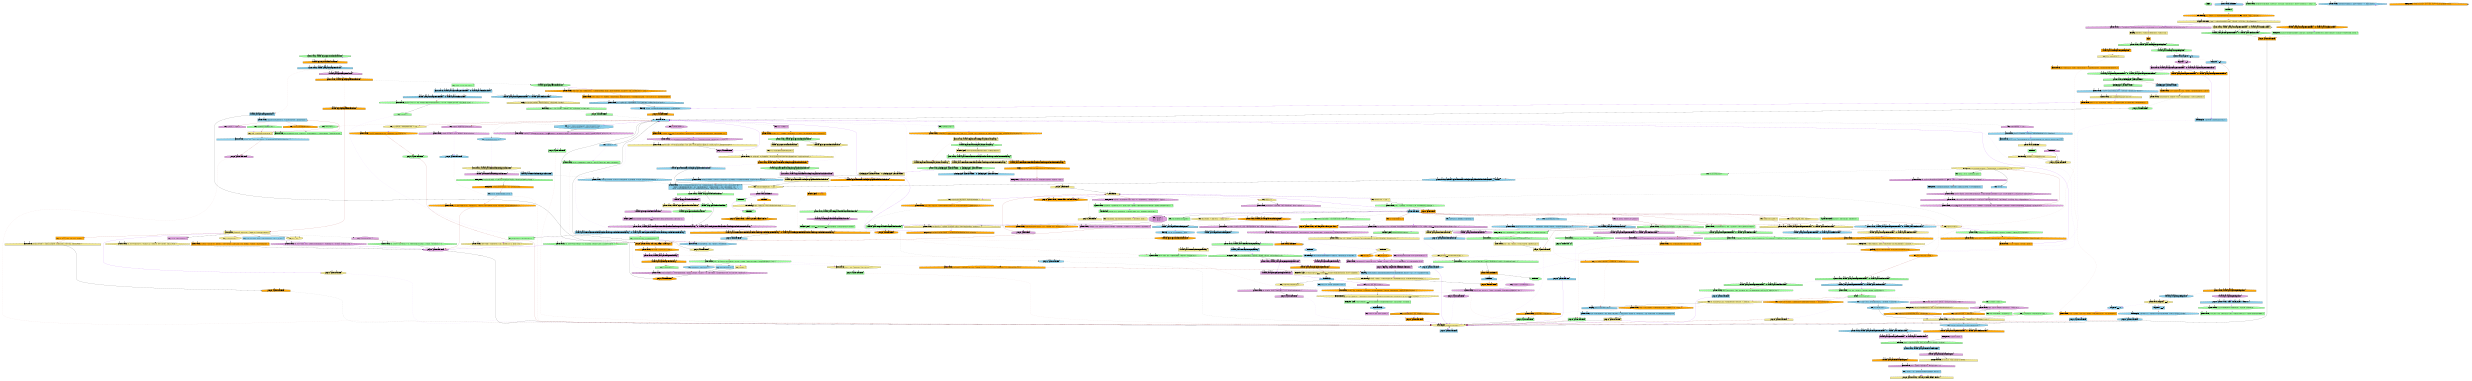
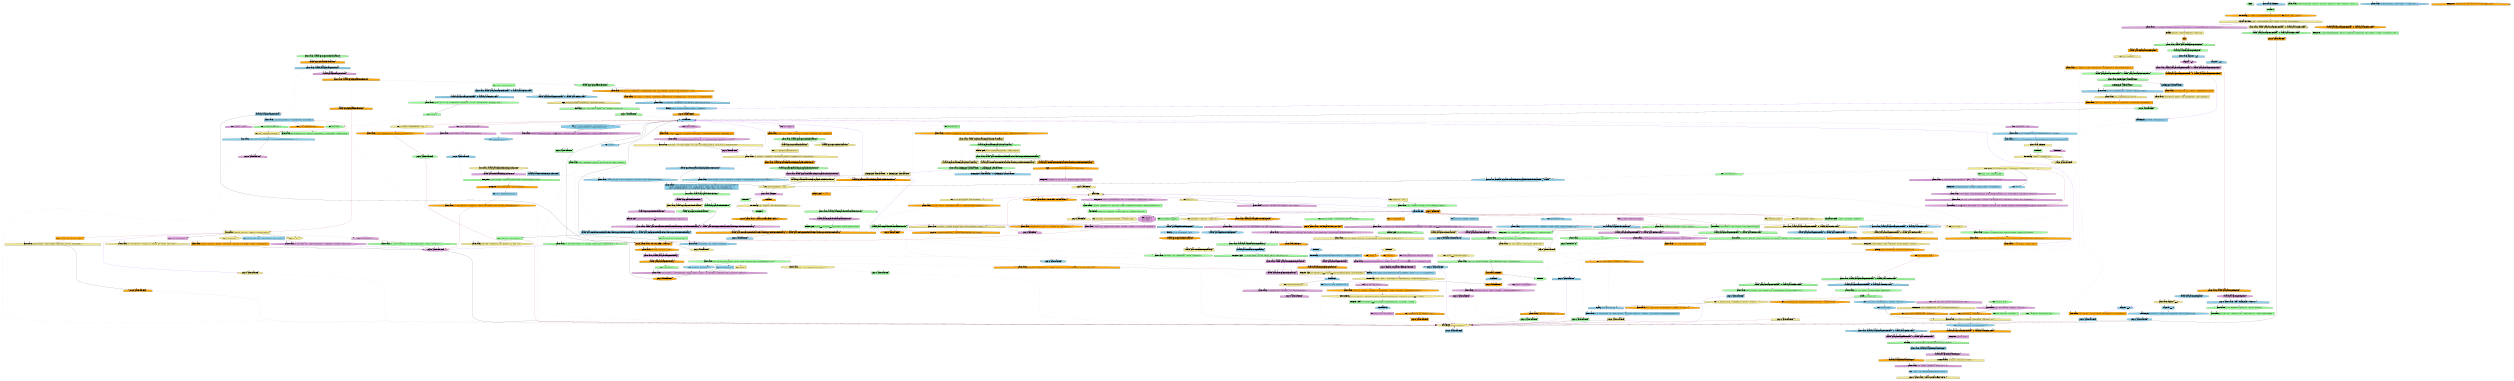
node "René Arnoux: “然后你就把她从我这里偷走了！”他猛地朝前挺身，不过很快就抓着胸口停了下来。": shape octagon -> house
